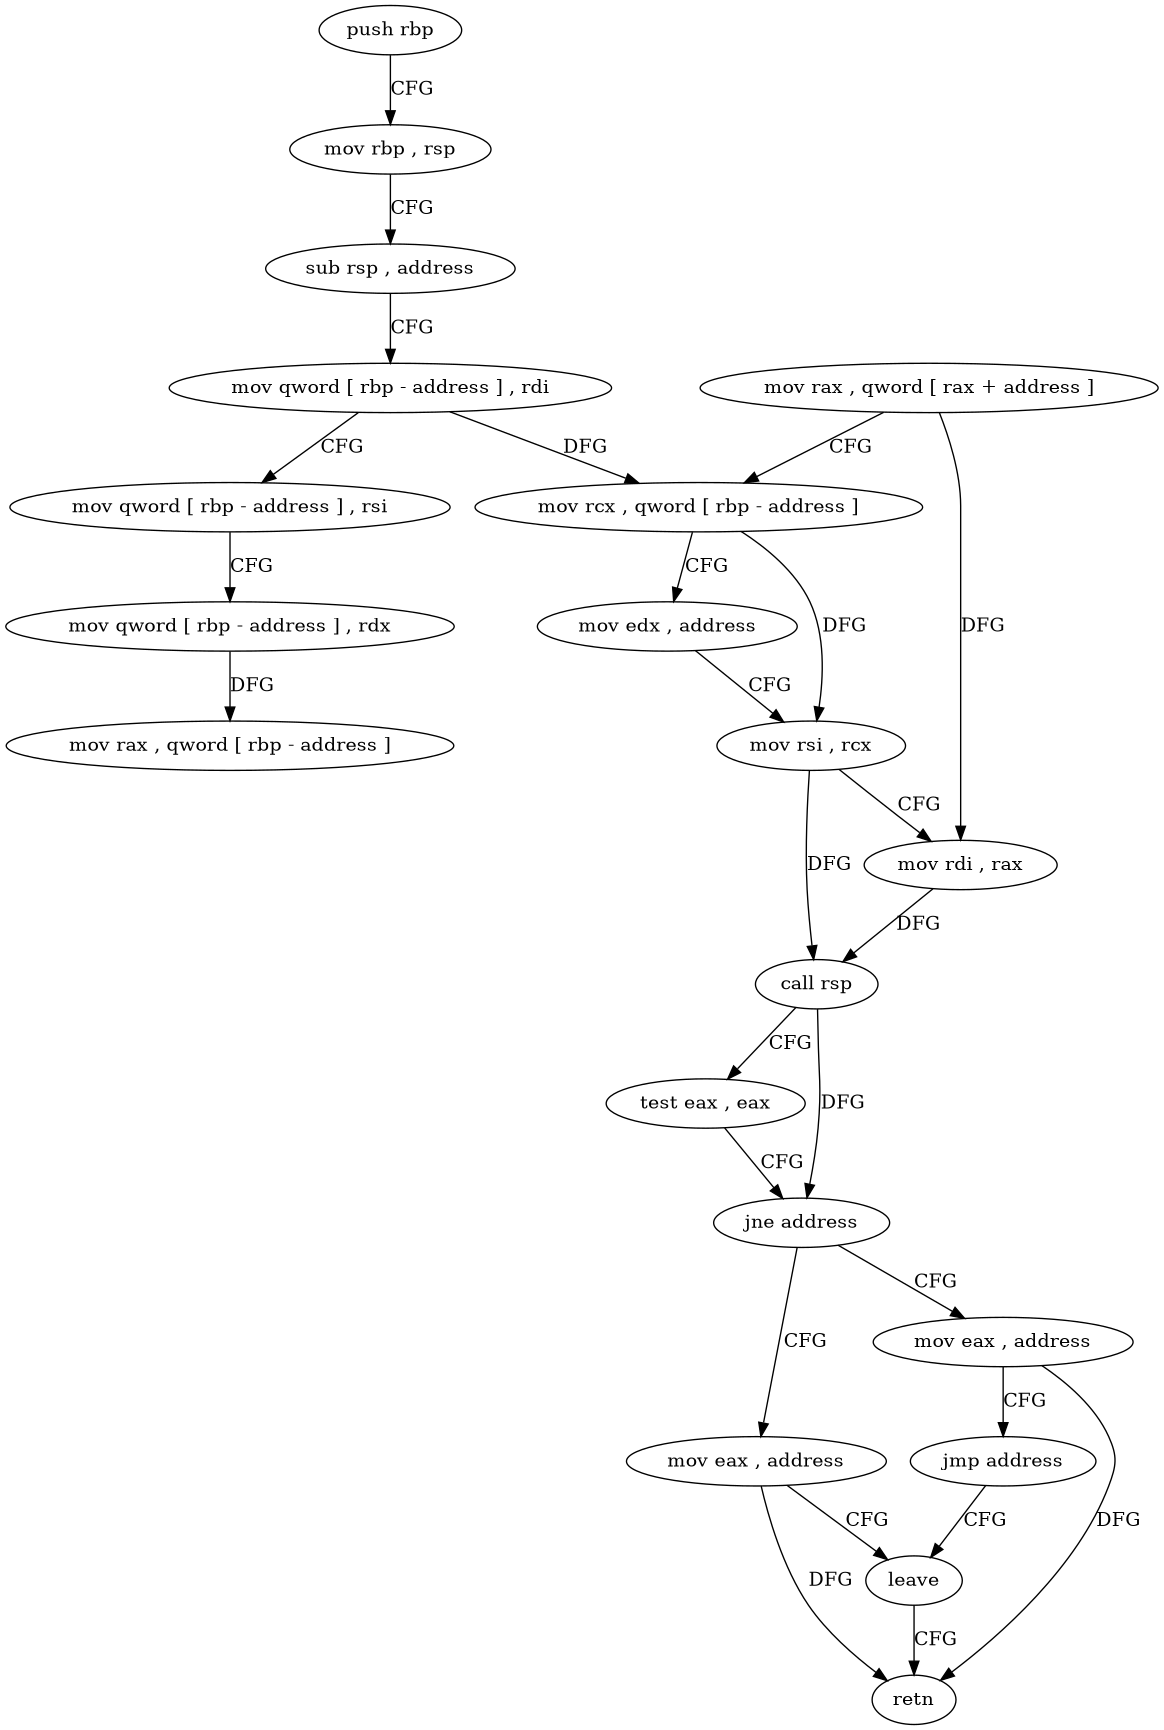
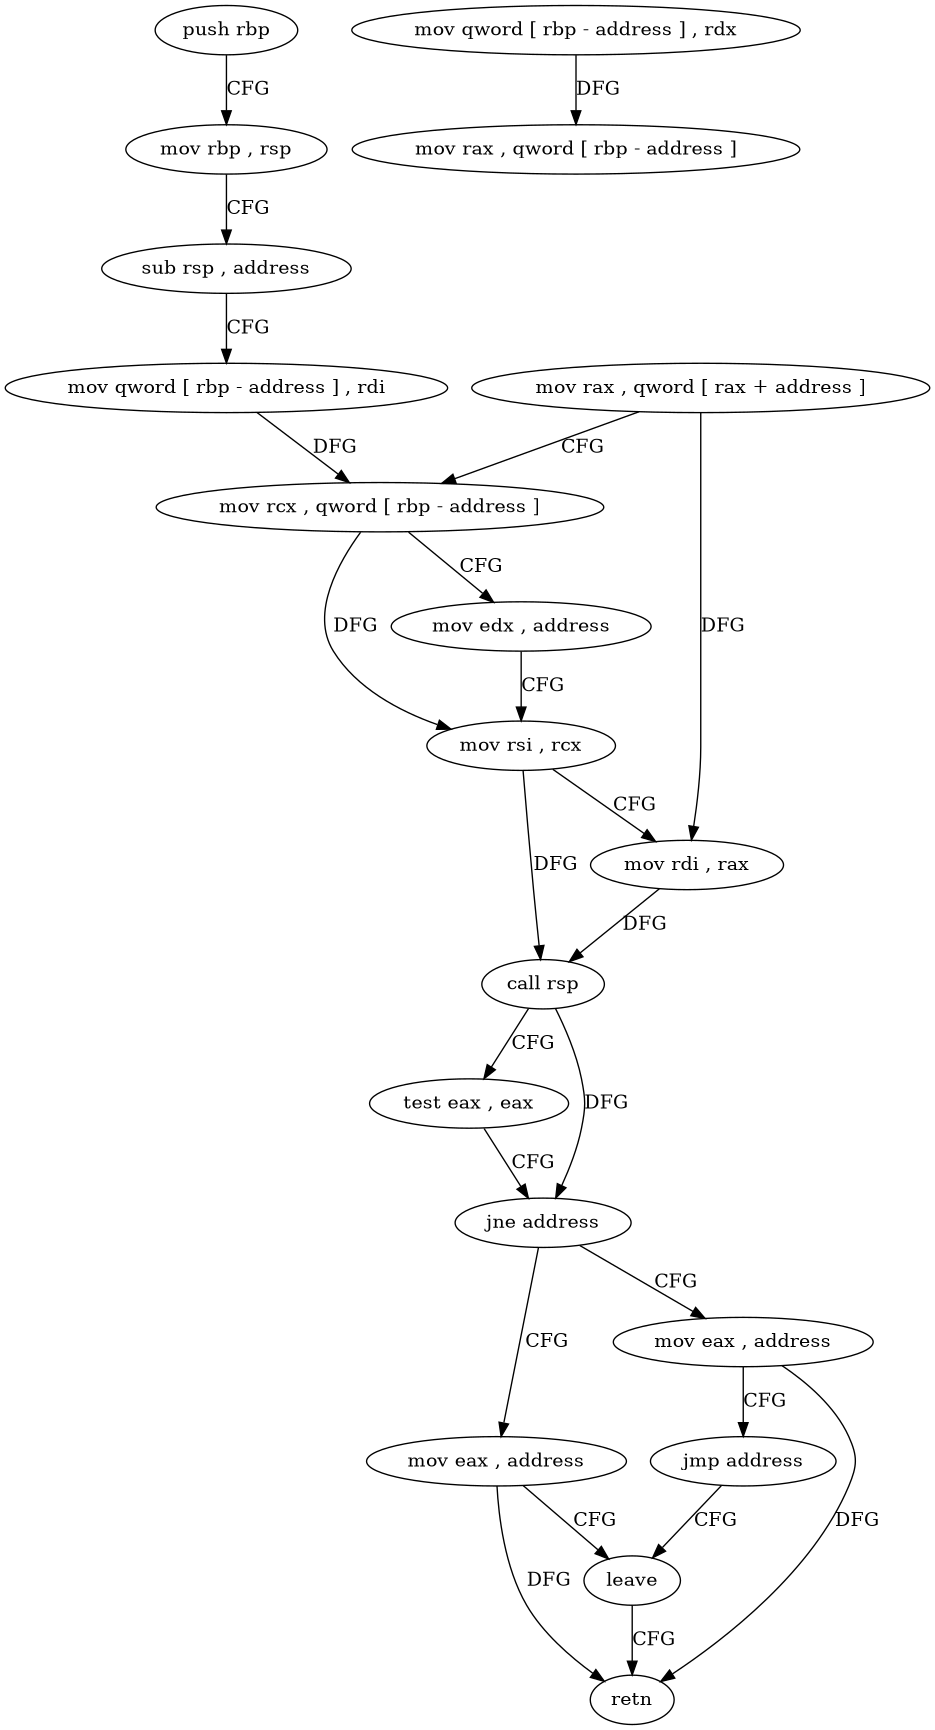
node "mov qword [ rbp - address ] , rsi": removed
